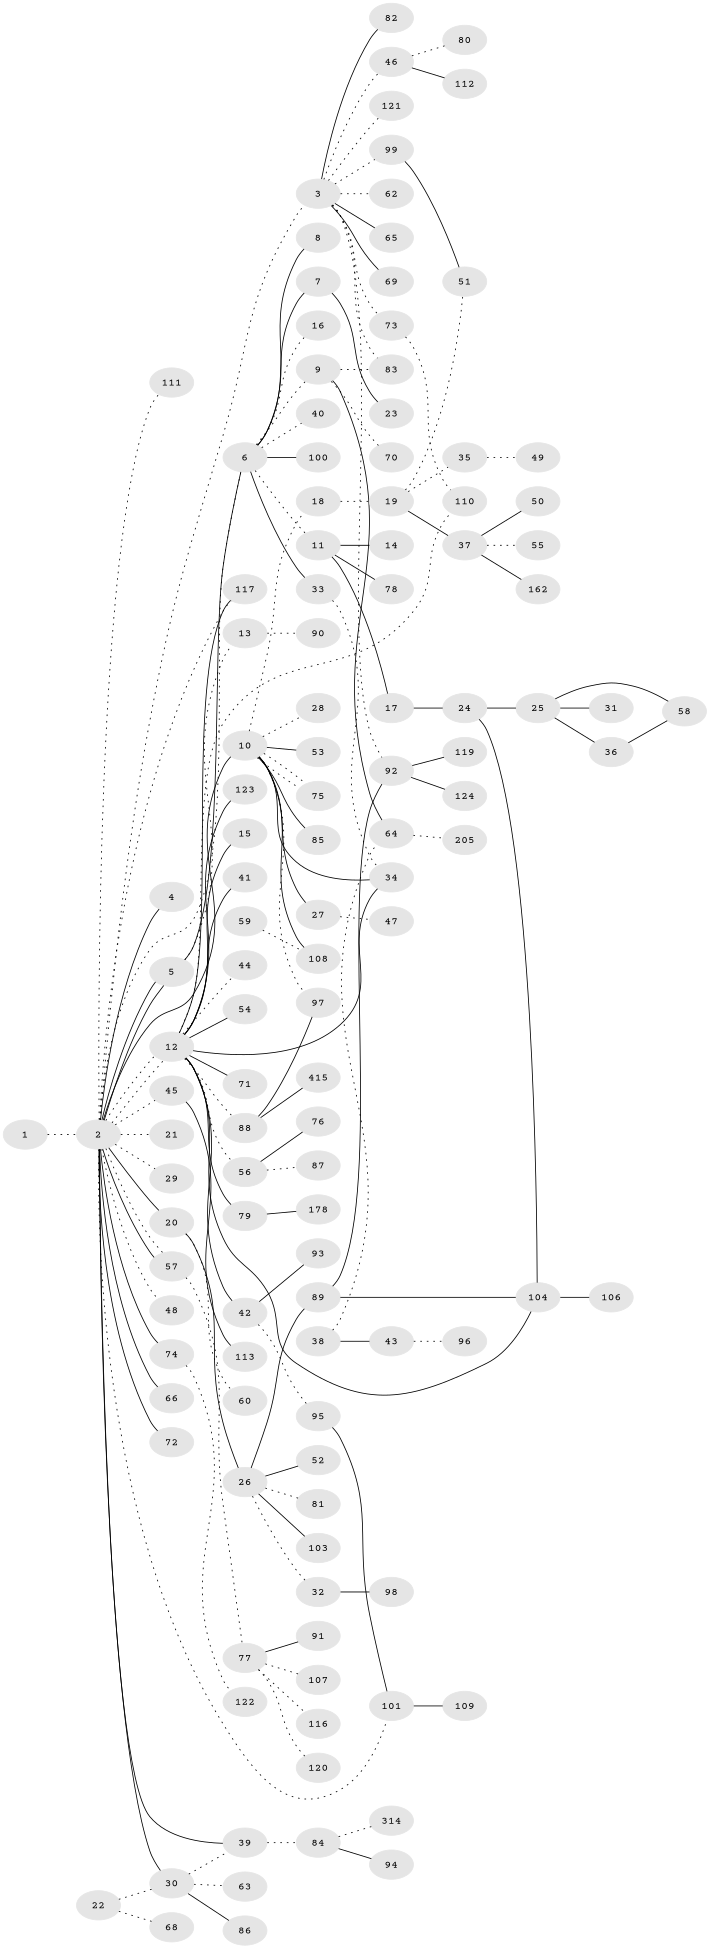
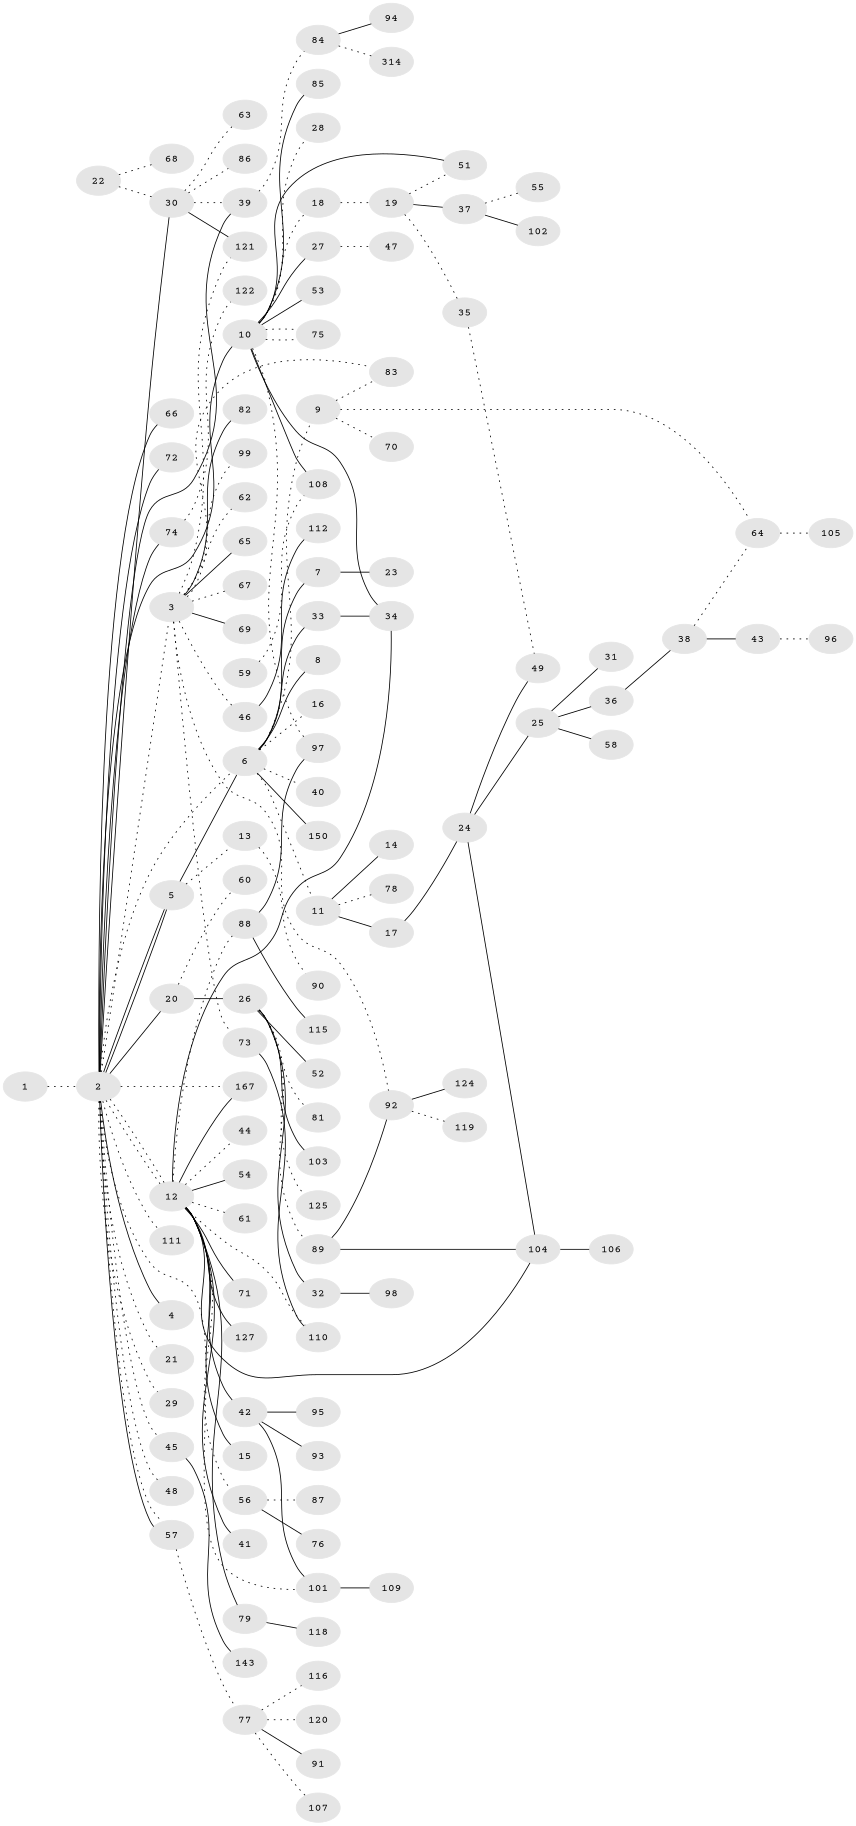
node "80": removed
edge "99" -- "51": now "10" -- "51"
edge "30" -- "121": added
edge "73" -- "110": style dotted -> solid
node "100": label "100" -> "150"
node "50": removed
edge "11" -- "78": style solid -> dotted
node "67": added
edge "9" -- "64": style solid -> dotted
node "117": label "117" -> "167"
node "162": label "162" -> "102"
edge "58" -- "36": now "38" -- "36"
edge "49" -- "24": added
edge "33" -- "34": style dotted -> solid
edge "119" -- "92": style solid -> dotted
node "123": label "123" -> "127"
node "205": label "205" -> "105"
node "415": label "415" -> "115"
node "125": added
node "178": label "178" -> "118"
node "61": added
node "113": label "113" -> "143"
edge "42" -- "95": style dotted -> solid
edge "89" -- "26": style solid -> dotted
edge "26" -- "32": style dotted -> solid
edge "95" -- "101": now "42" -- "101"
edge "30" -- "86": style solid -> dotted
